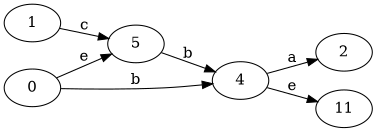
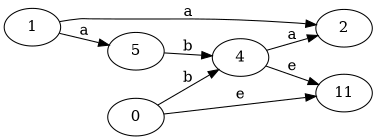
edge "1" -> "2": added, label "a"
edge "1" -> "5": label "c" -> "a"
edge "0" -> "5": now "0" -> "11"
